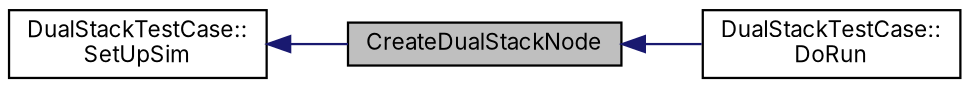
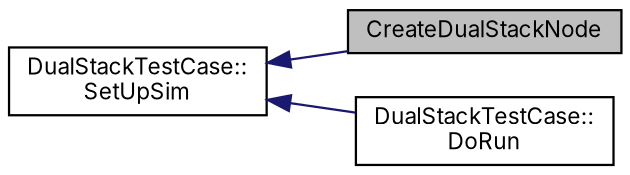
edge "DualStackTestCase:: DoRun" -> "CreateDualStackNode": now "DualStackTestCase:: DoRun" -> "DualStackTestCase:: SetUpSim"
